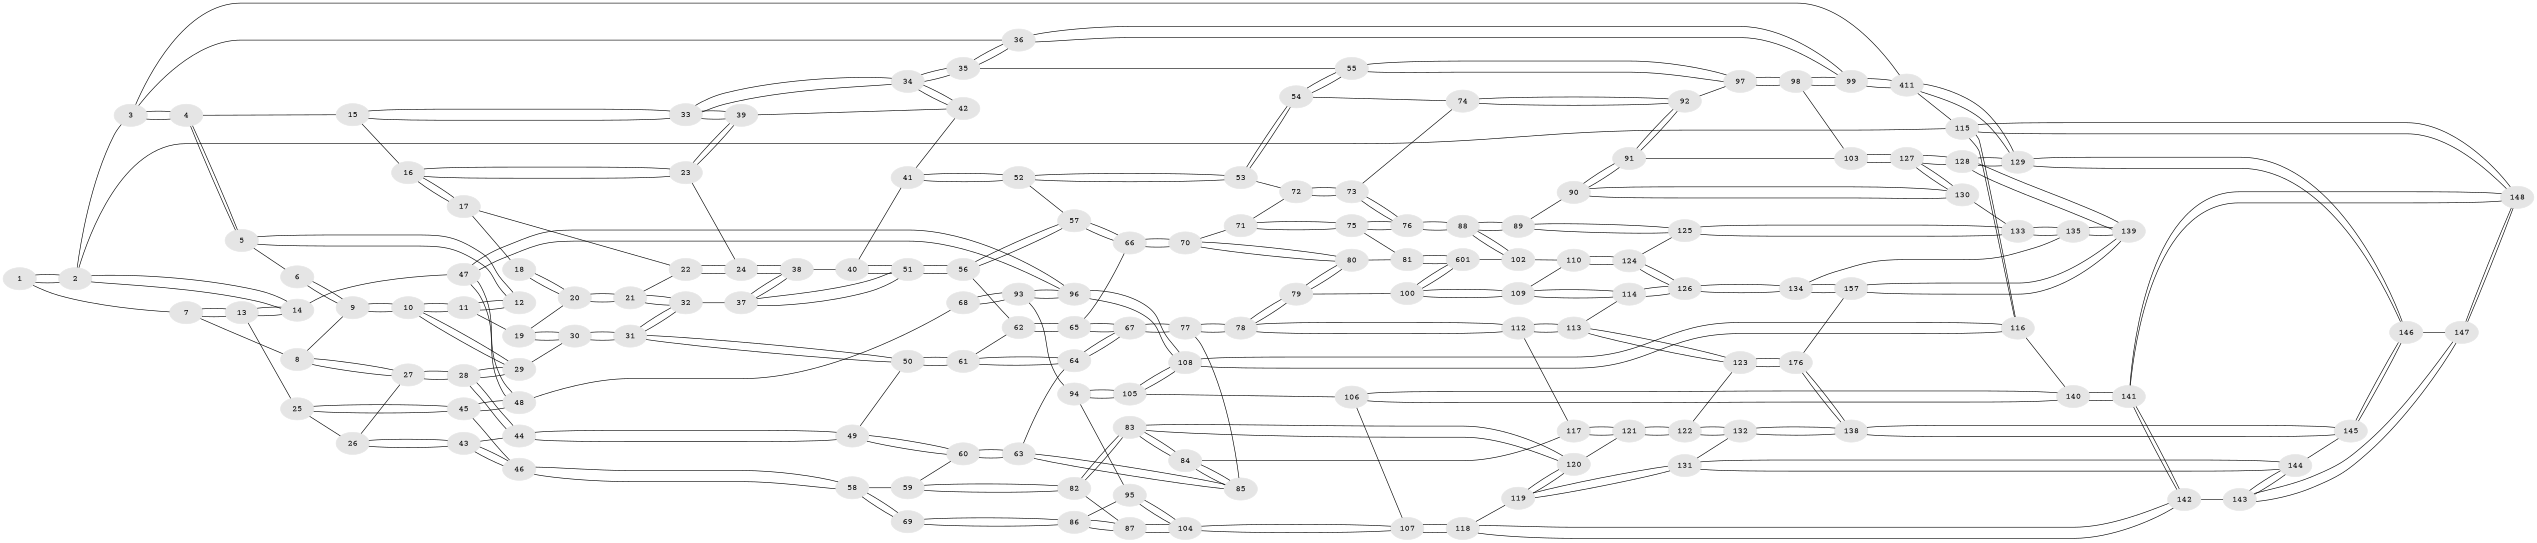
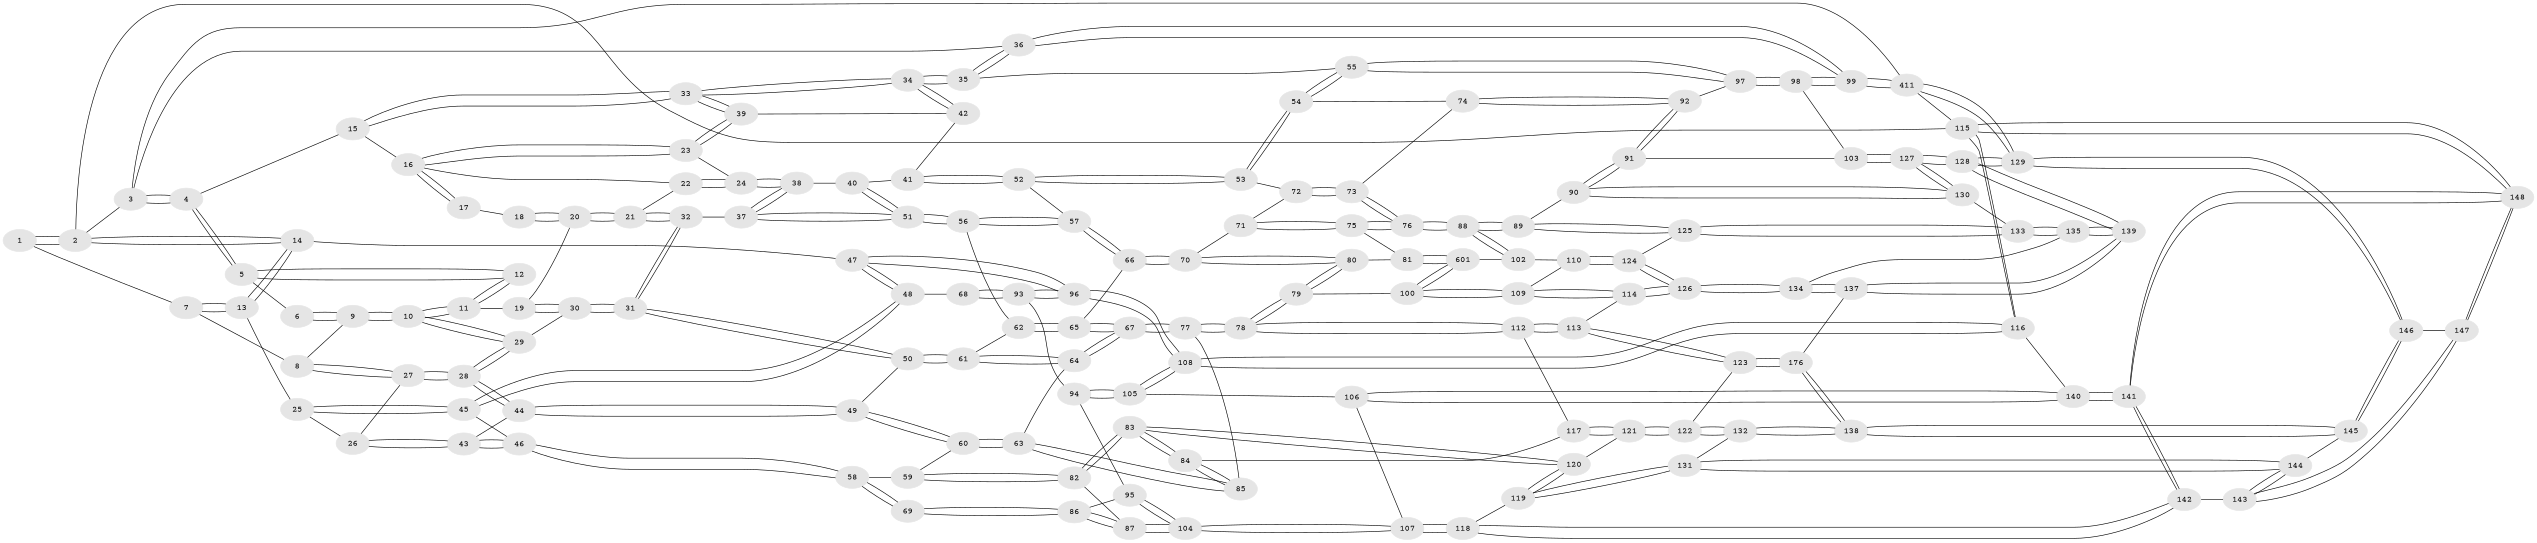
edge "17" -- "22": now "16" -- "22"
node "157": label "157" -> "137"
